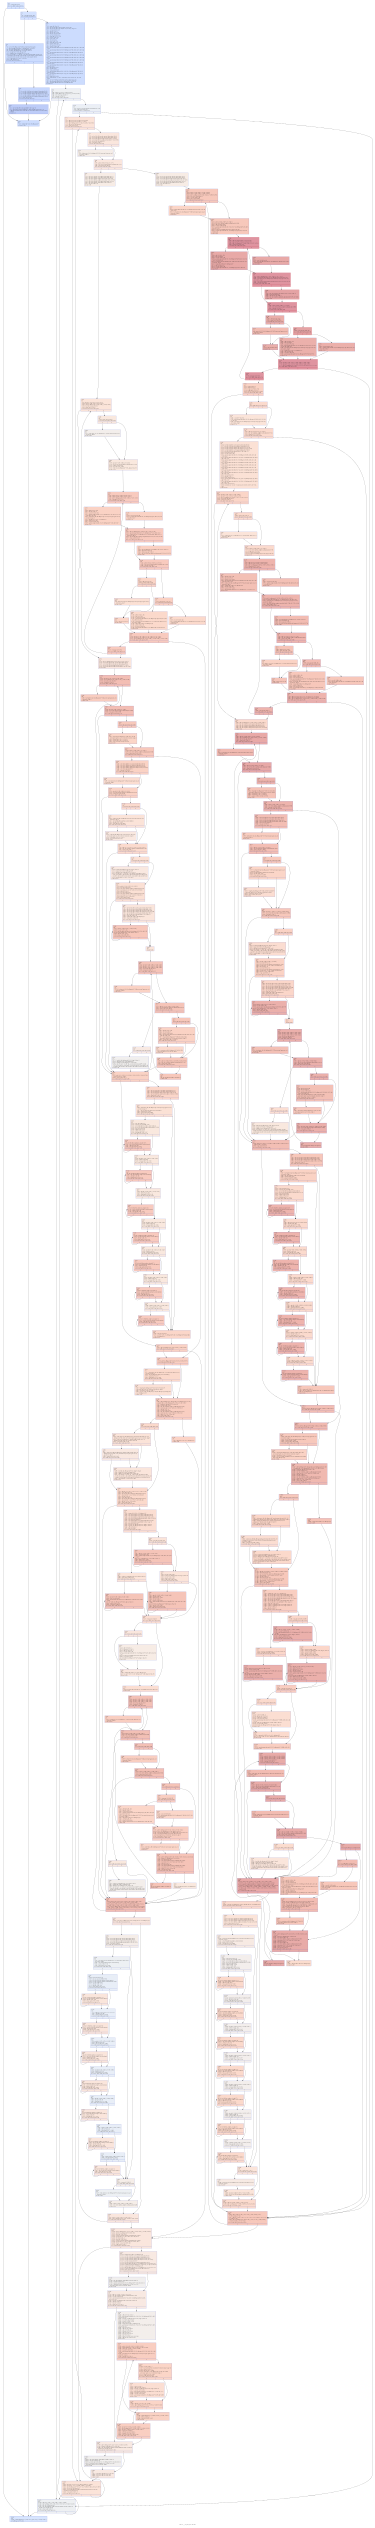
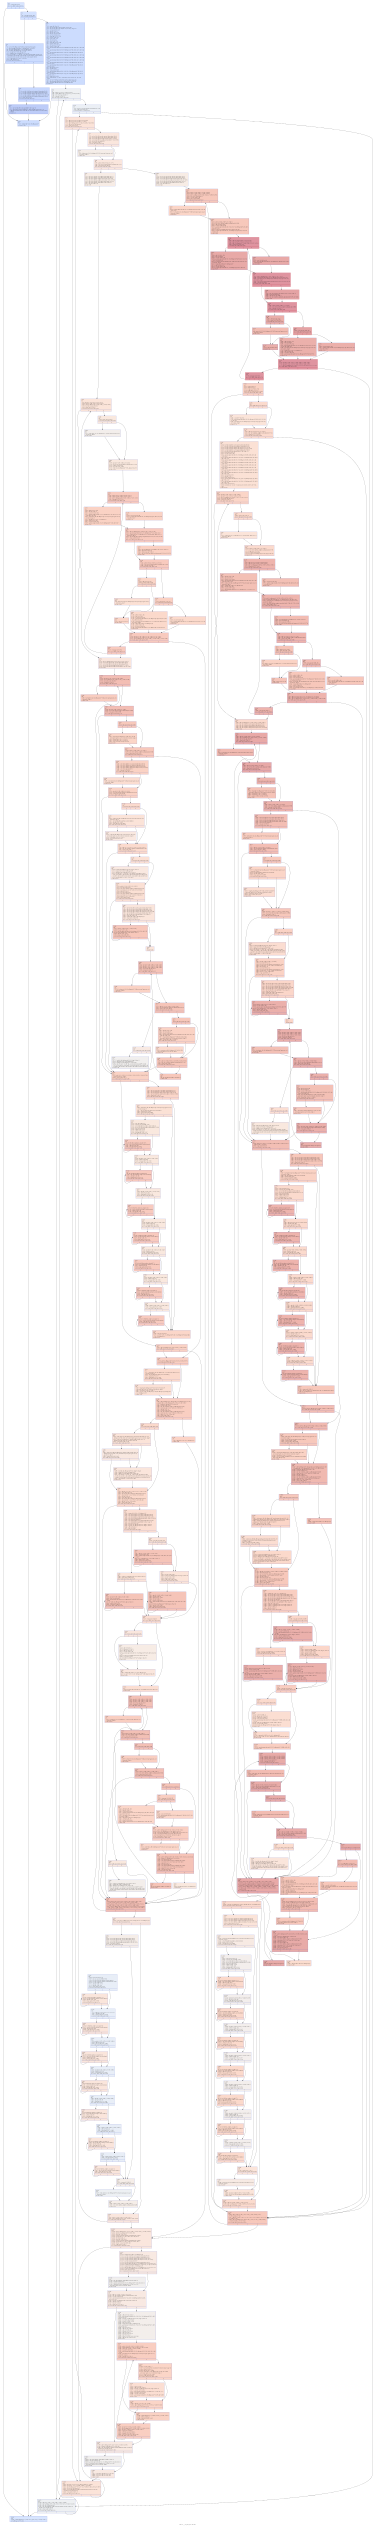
node "%560:": removed
